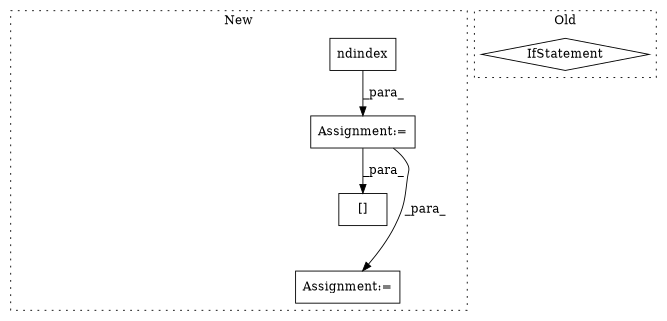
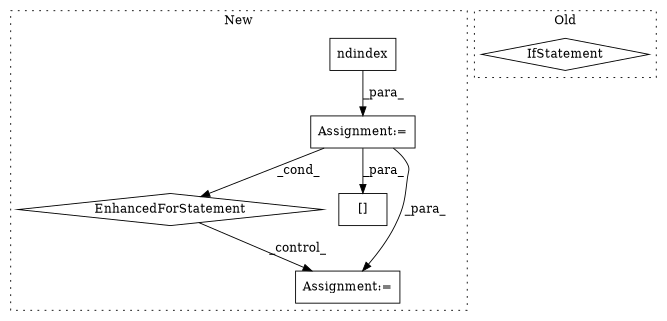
node "EnhancedForStatement": added
